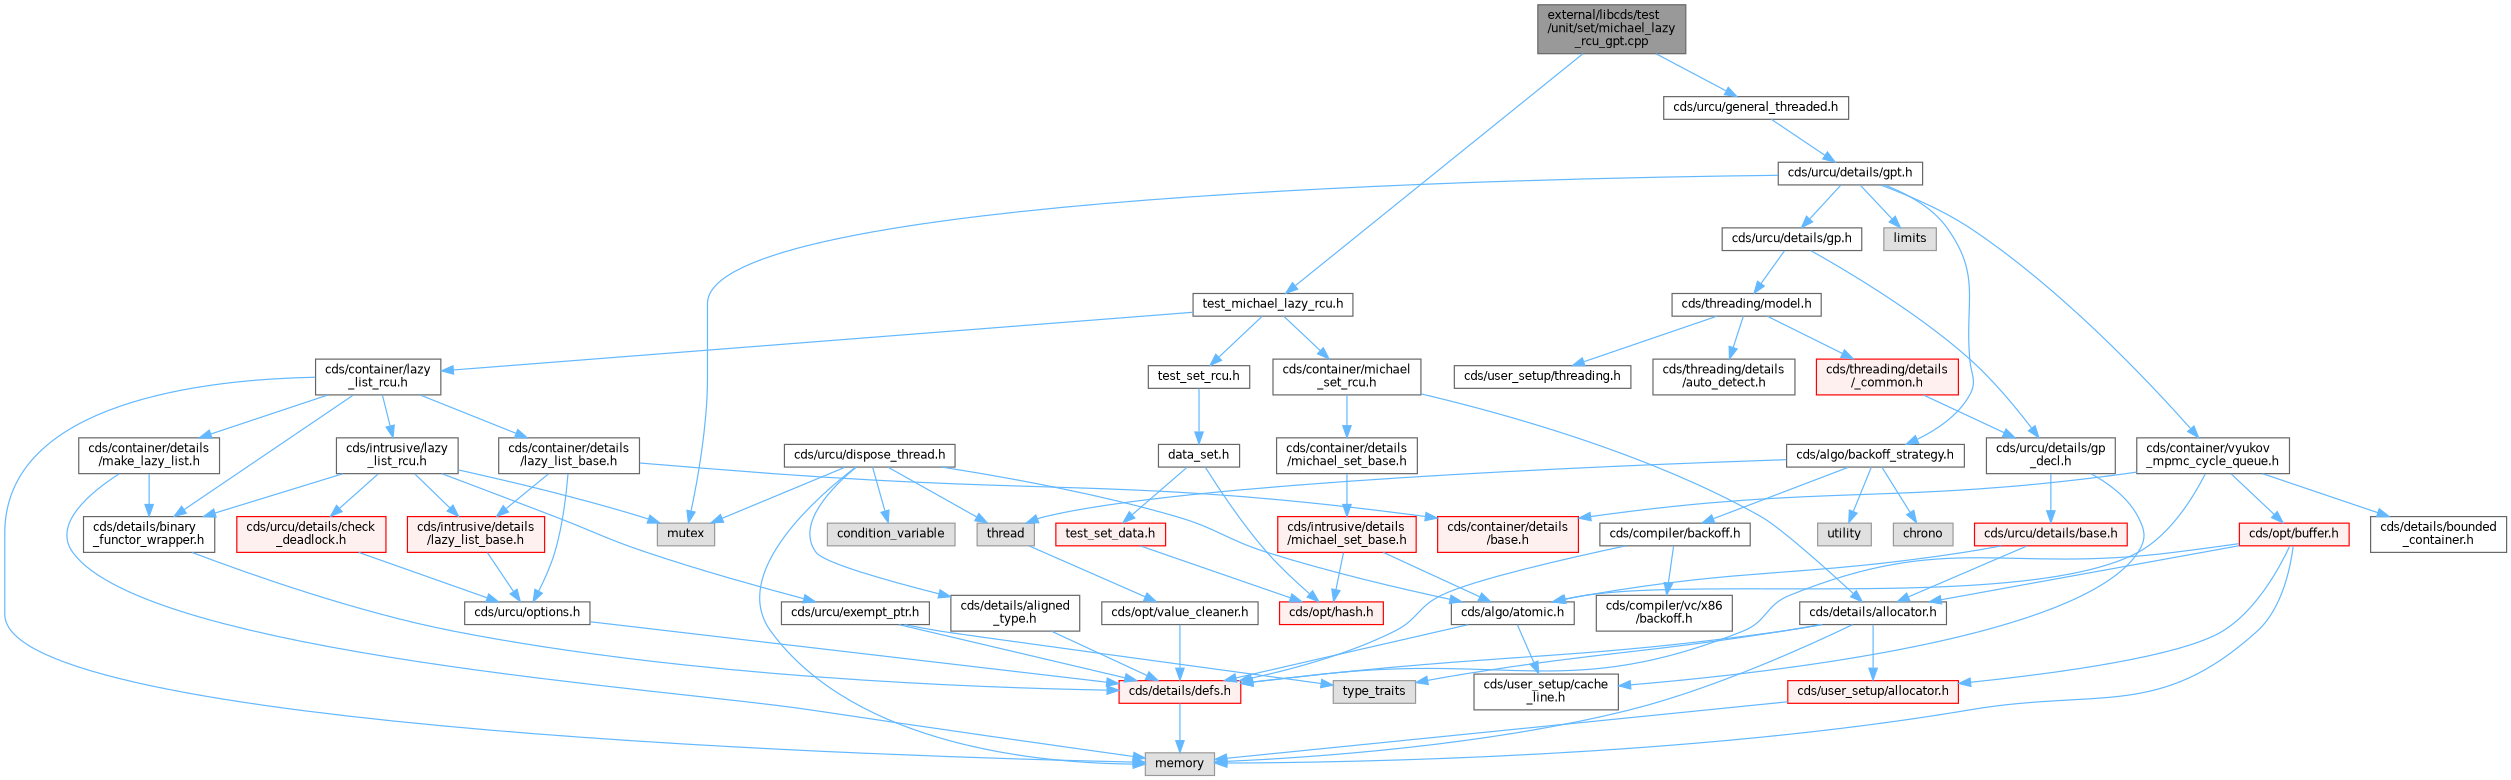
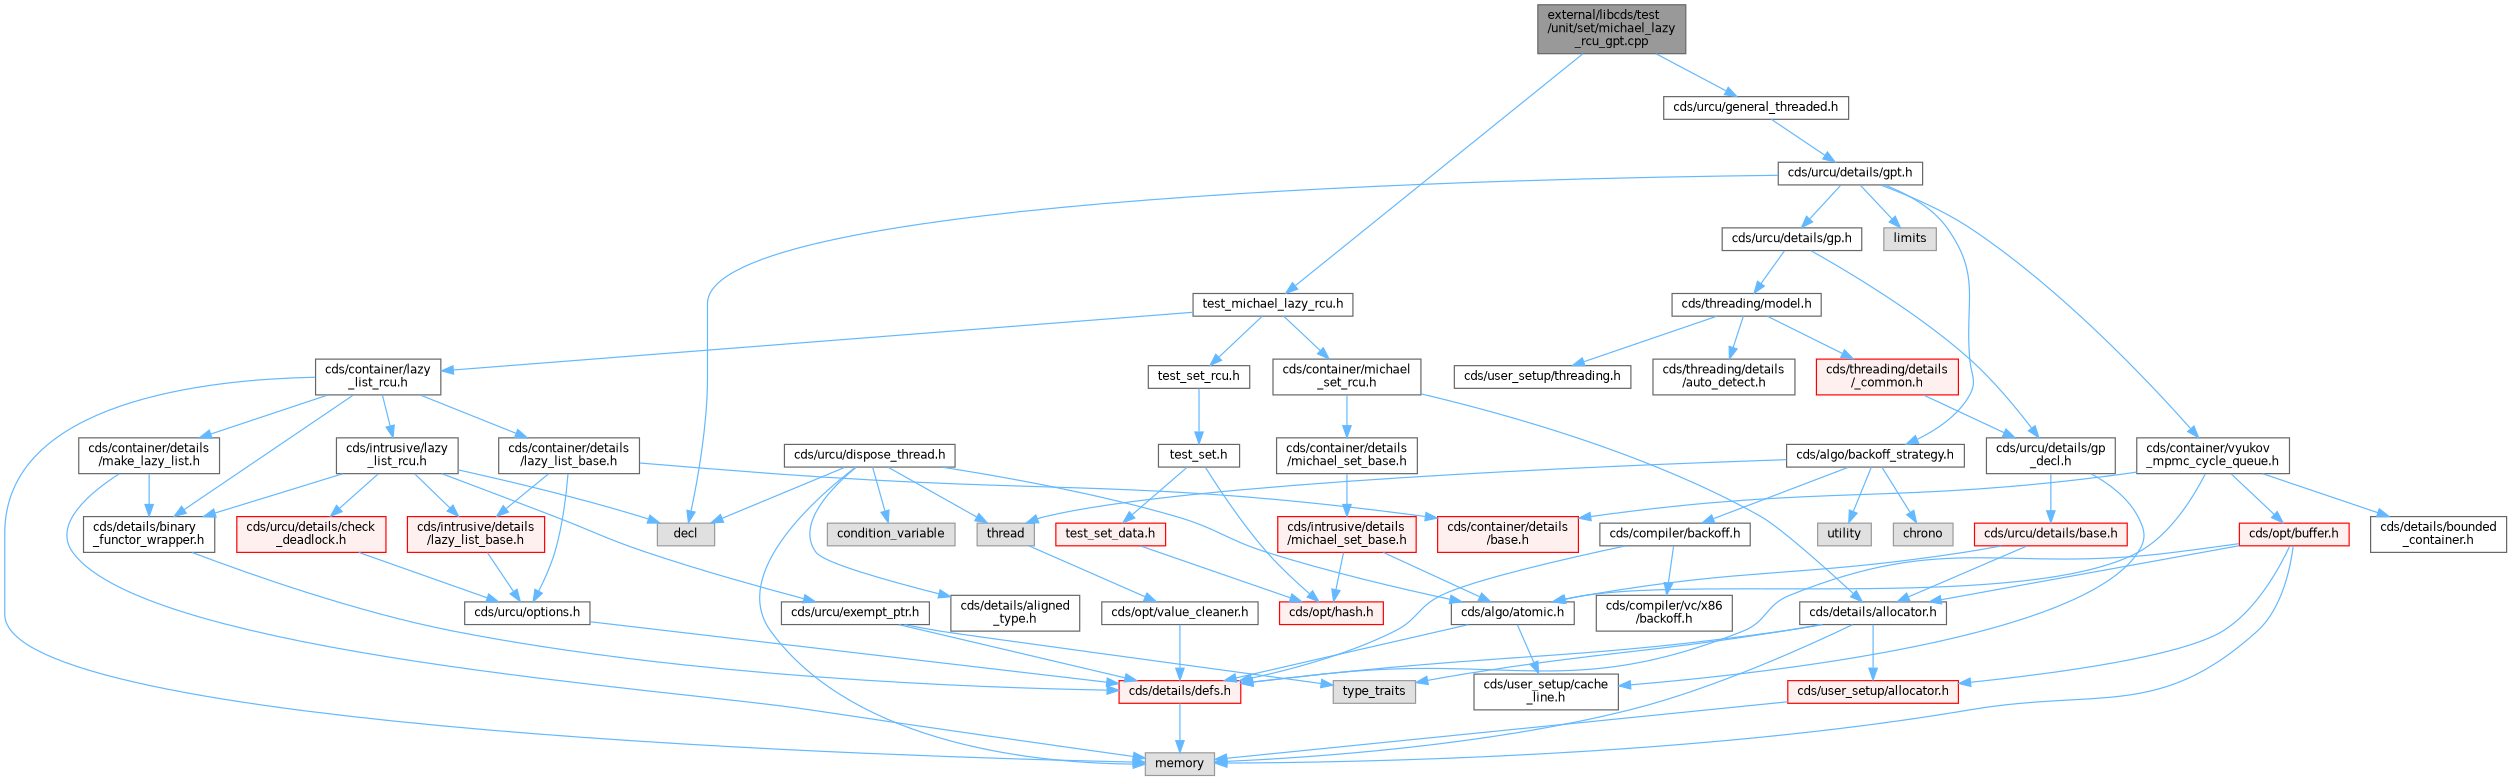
node "data_set.h": label "data_set.h" -> "test_set.h"
node "mutex": label "mutex" -> "decl"
edge "cds/details/aligned _type.h" -> "cds/details/defs.h": removed
